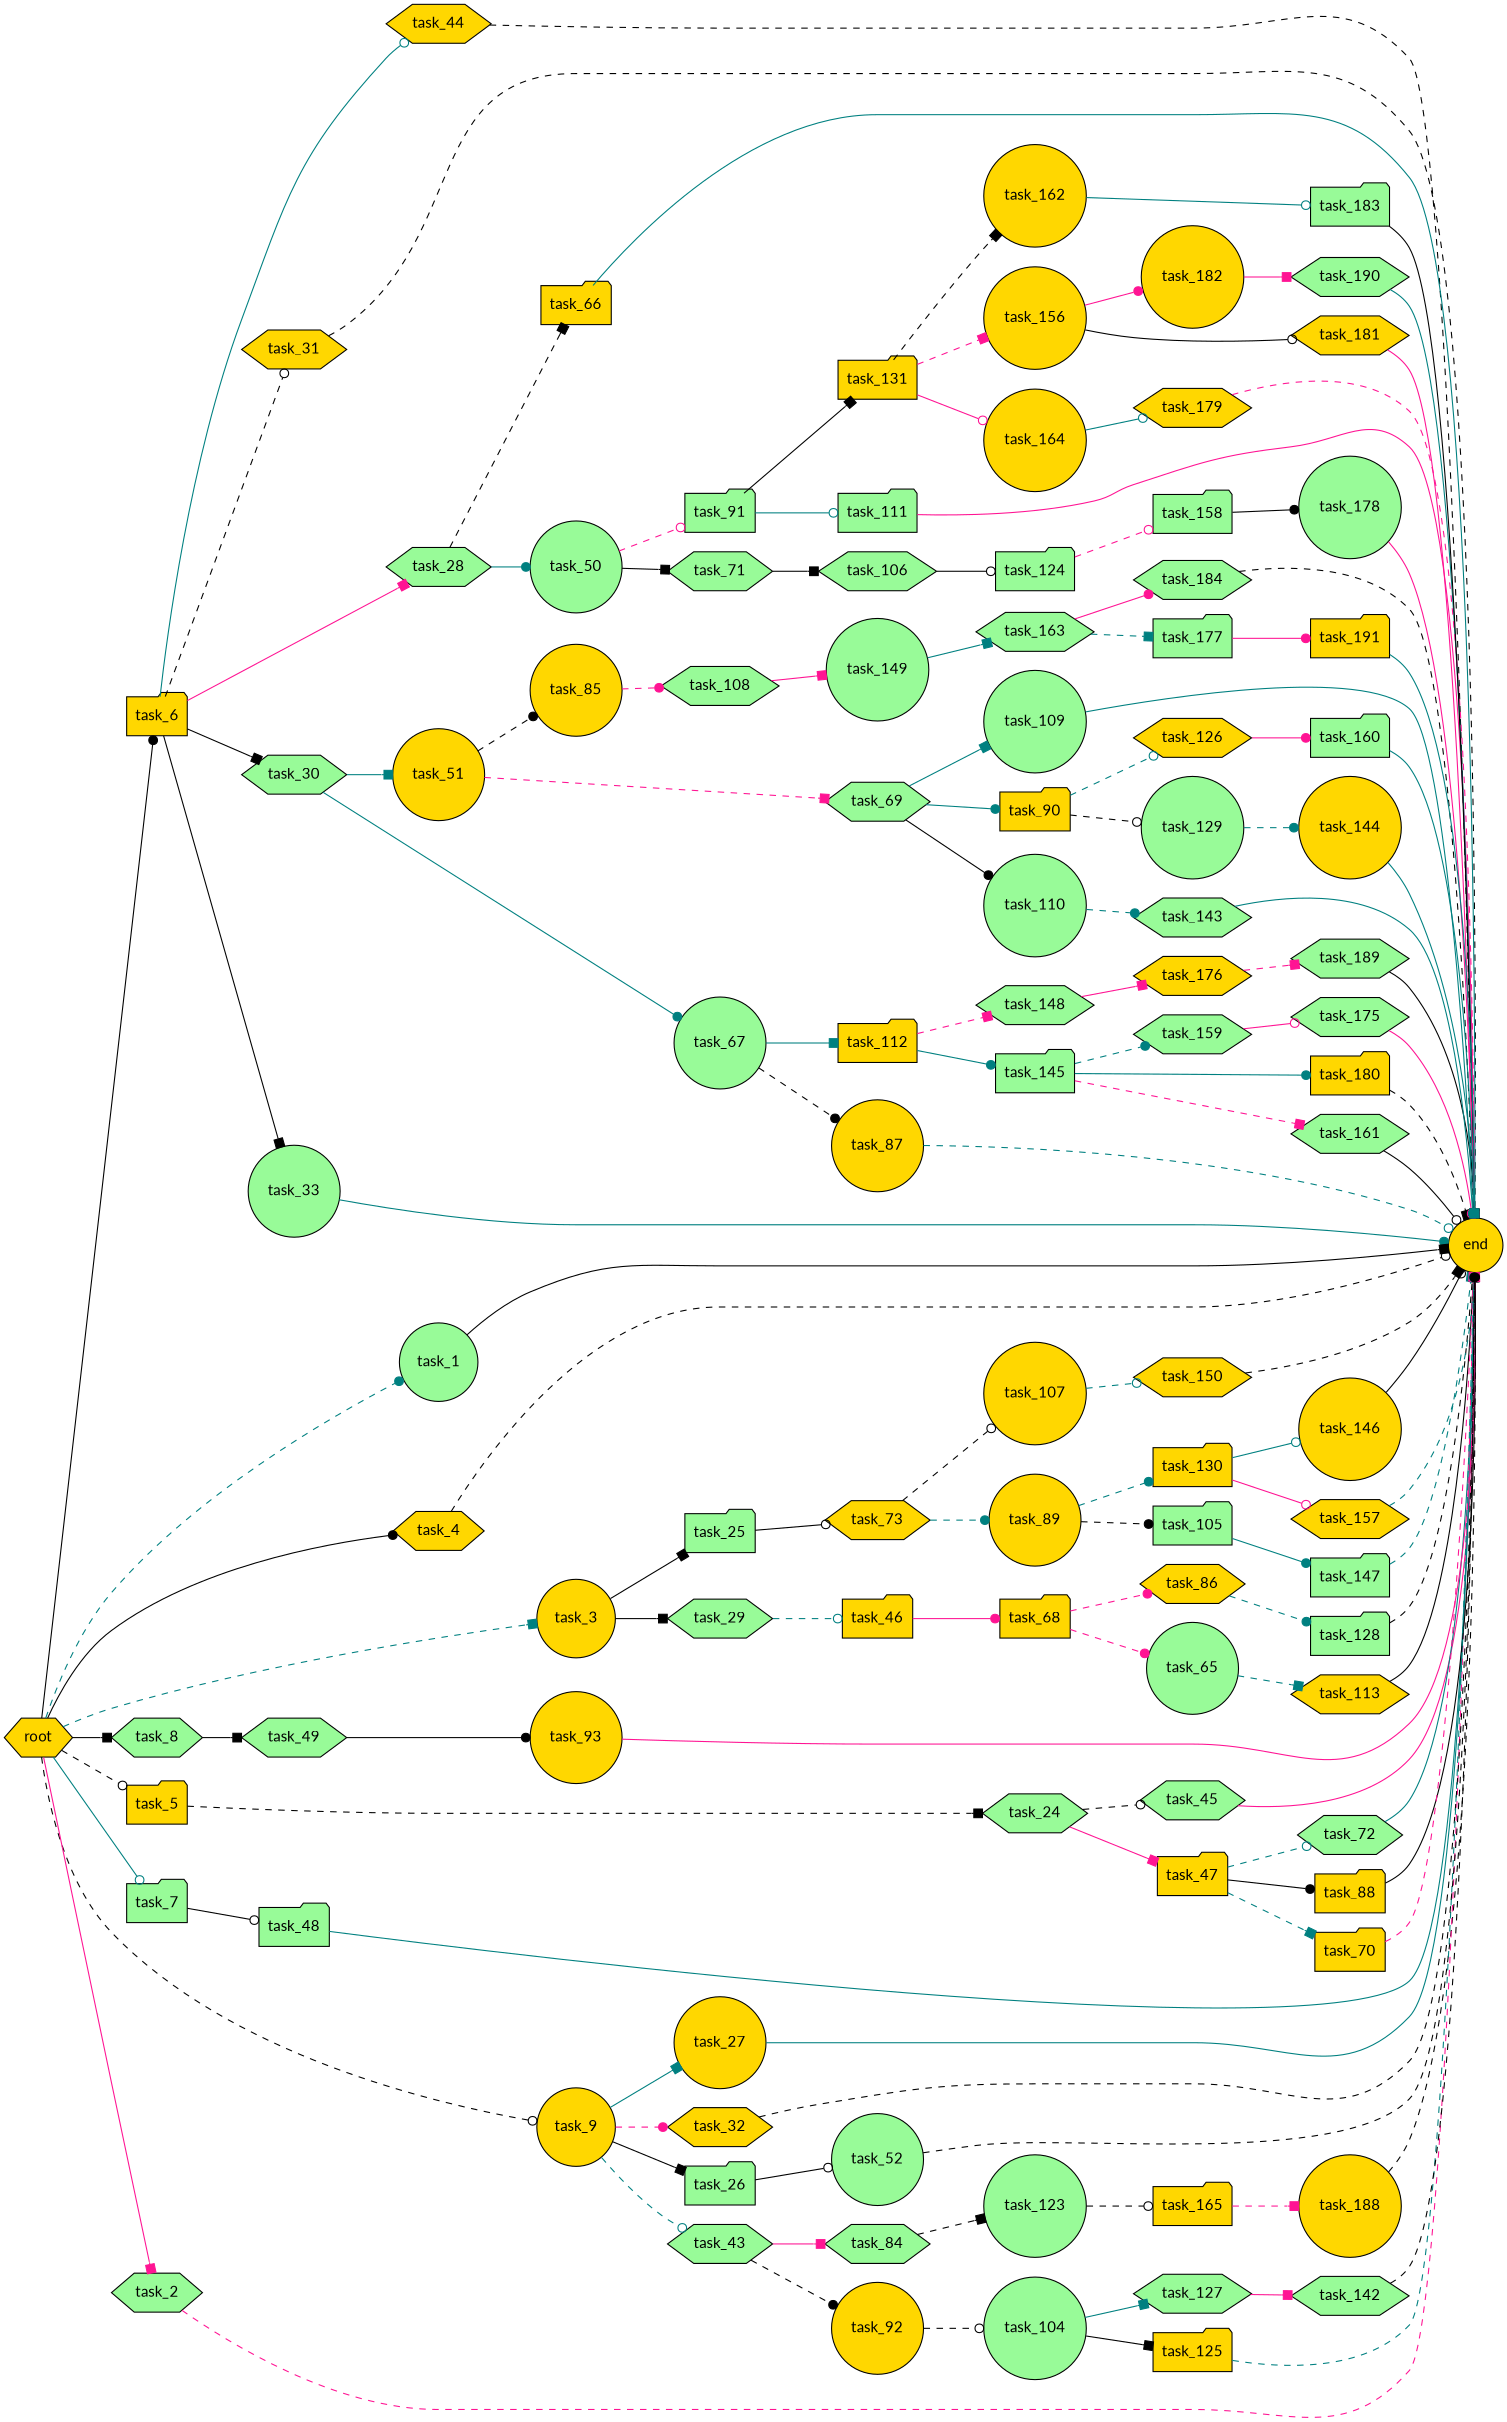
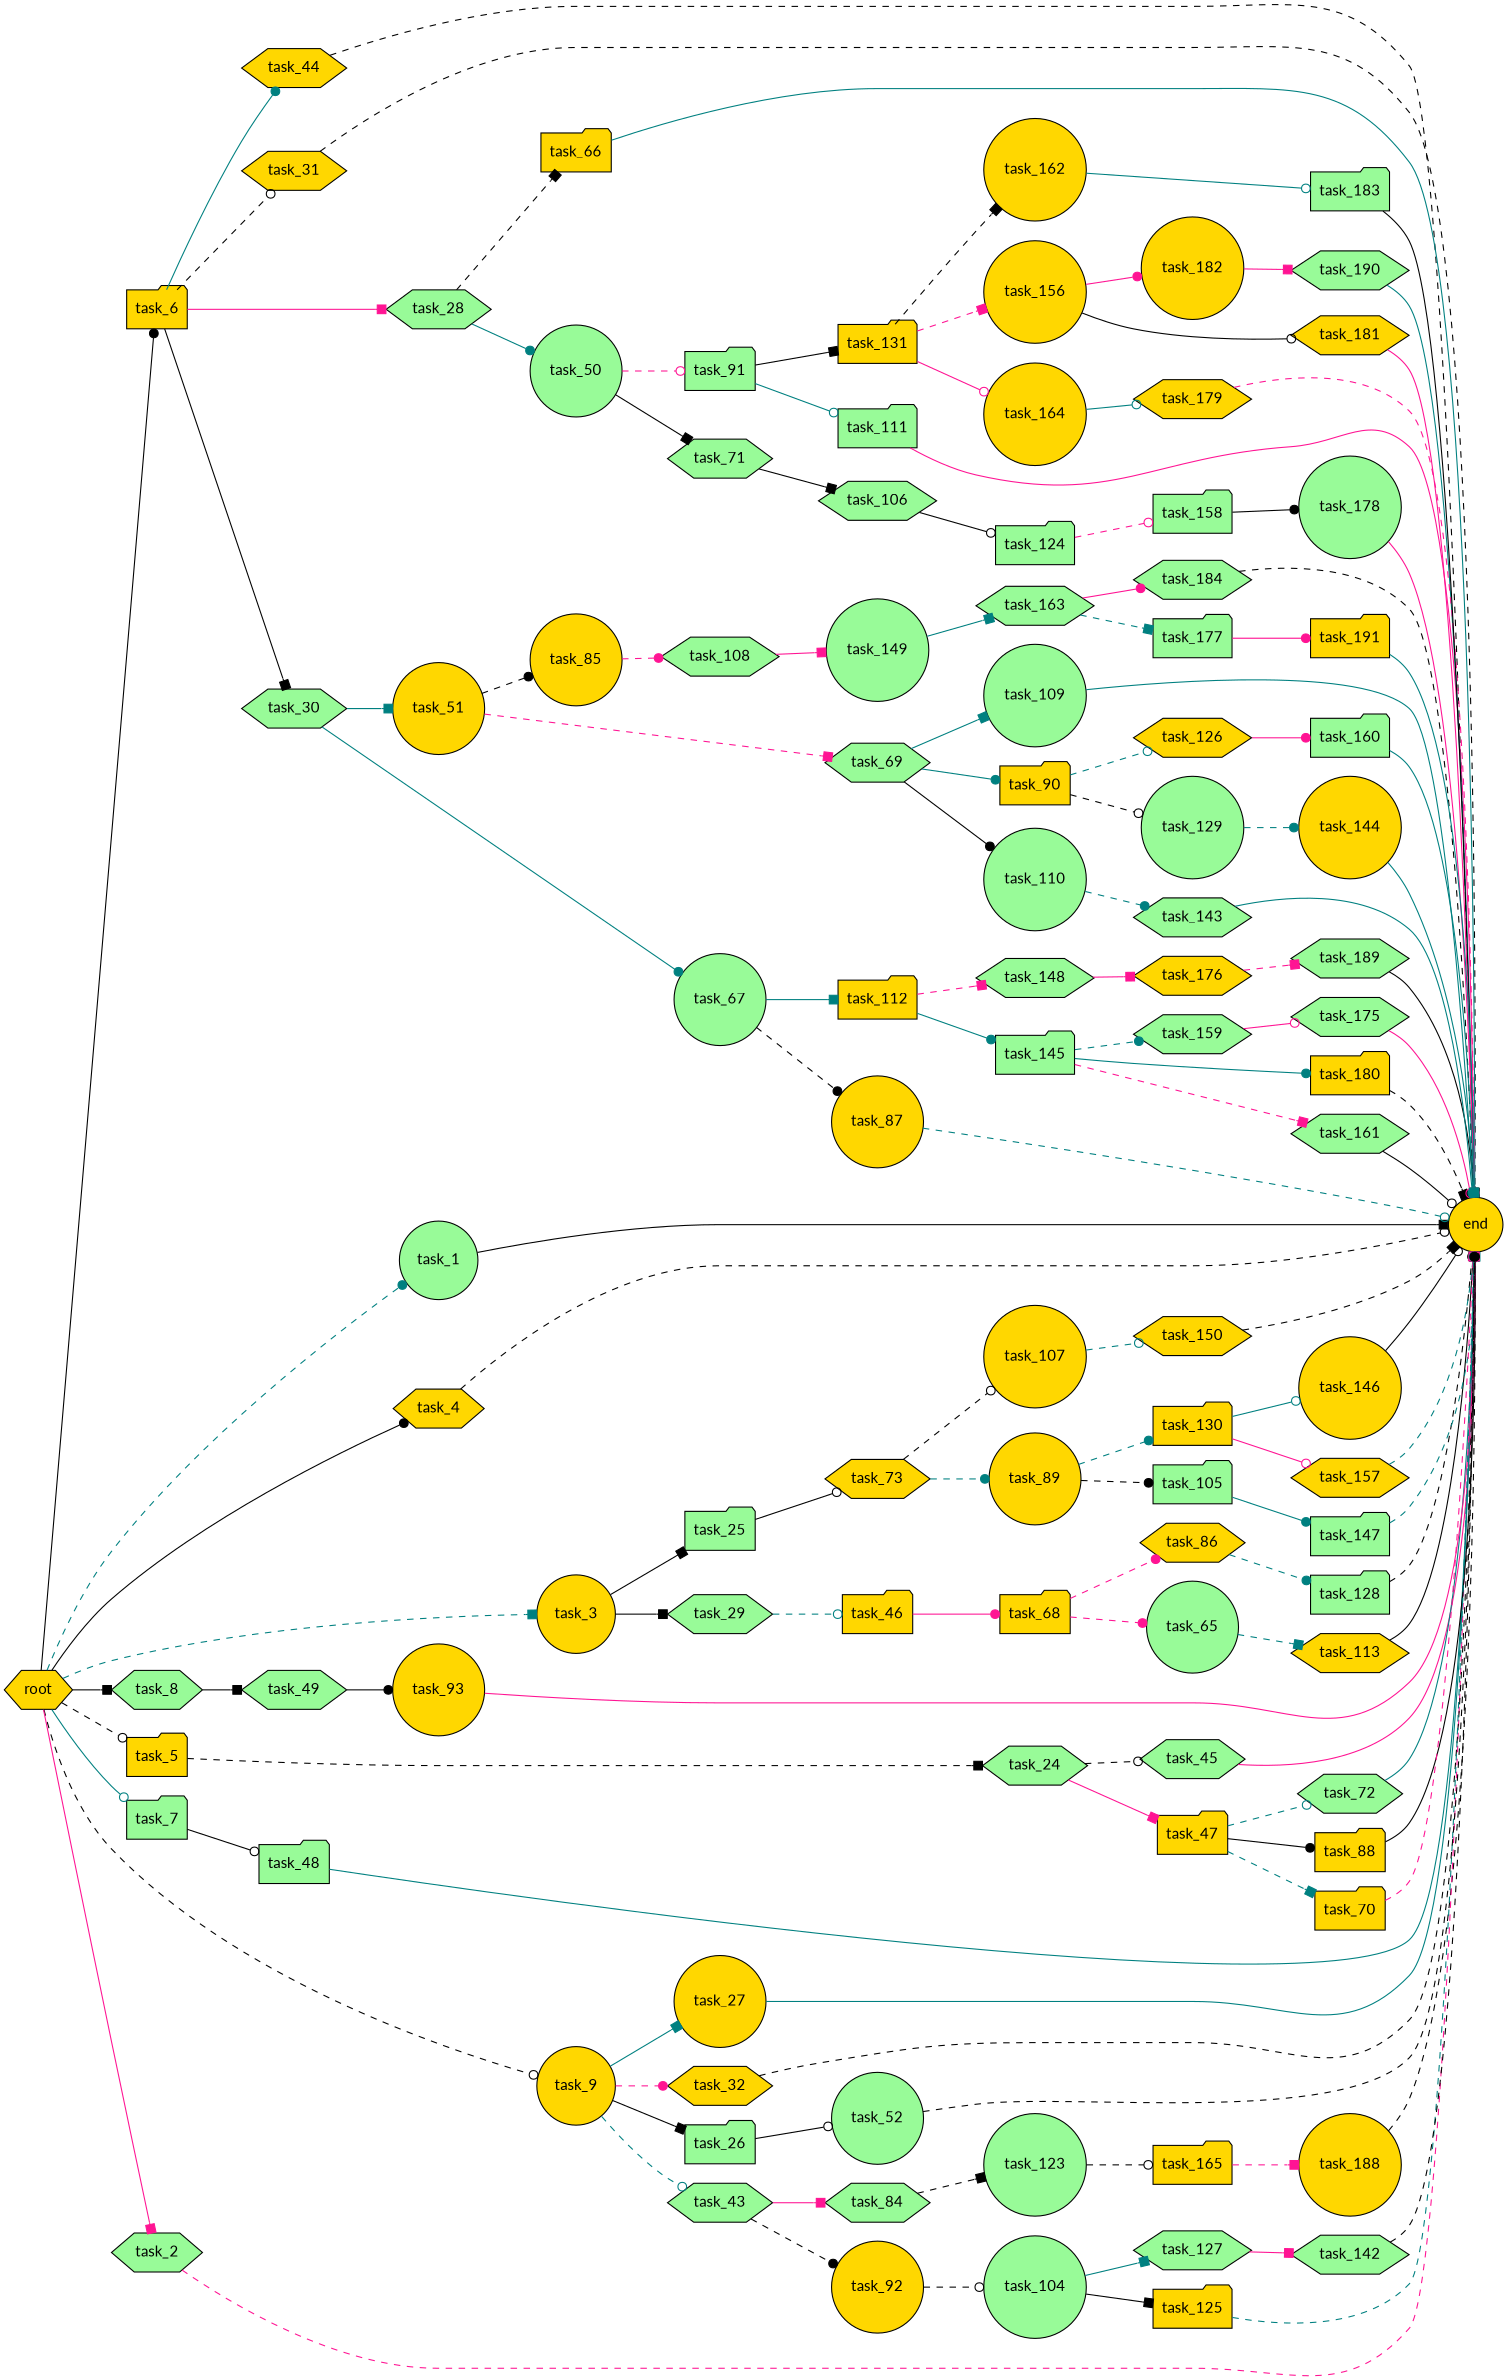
edge "task_6" -> "task_44": arrowhead odot -> dot
node "task_33": removed
